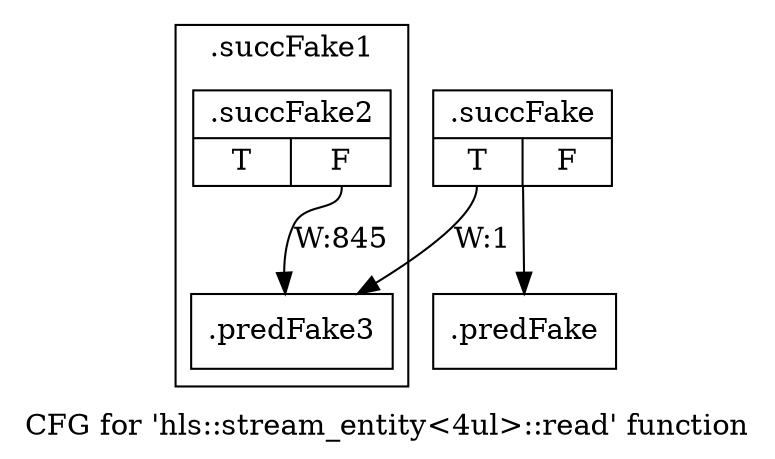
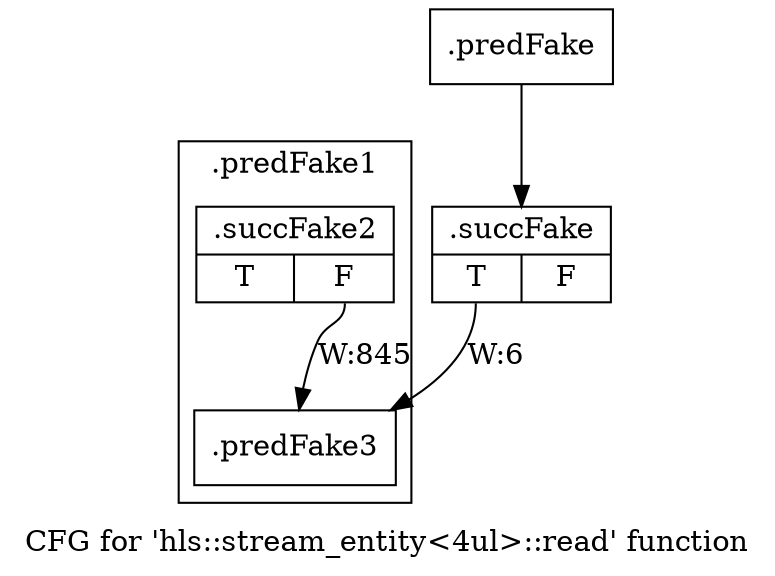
cluster ".succFake1": label ".succFake1" -> ".predFake1"
edge ".succFake" -> ".predFake": reversed
edge ".succFake" -> ".predFake3": label "W:1" -> "W:6"
